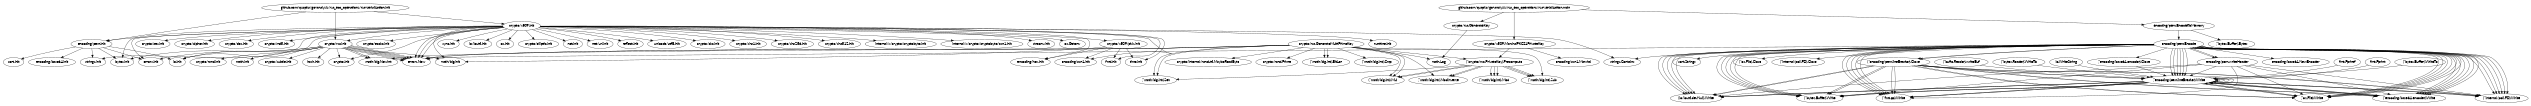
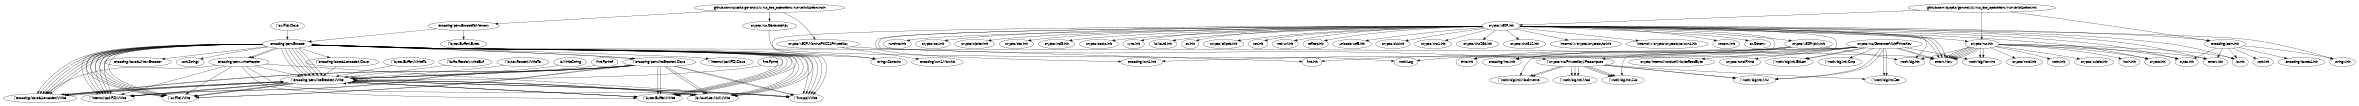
edge "encoding/pem.Encode" -> "(*os.File).Close": reversed
